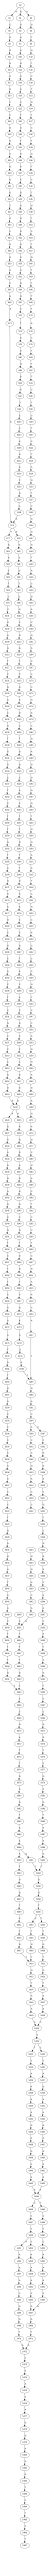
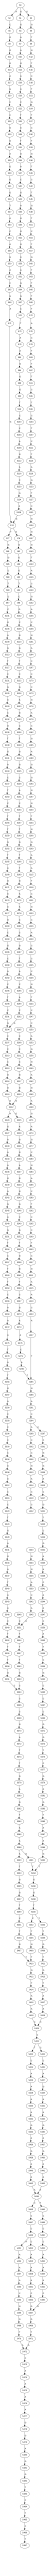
edge "S202" -> "S205": now "S202" -> "S204"
